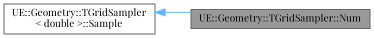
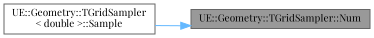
edge "UE::Geometry::TGridSampler::Num" -> "UE::Geometry::TGridSampler < double >::Sample": reversed
